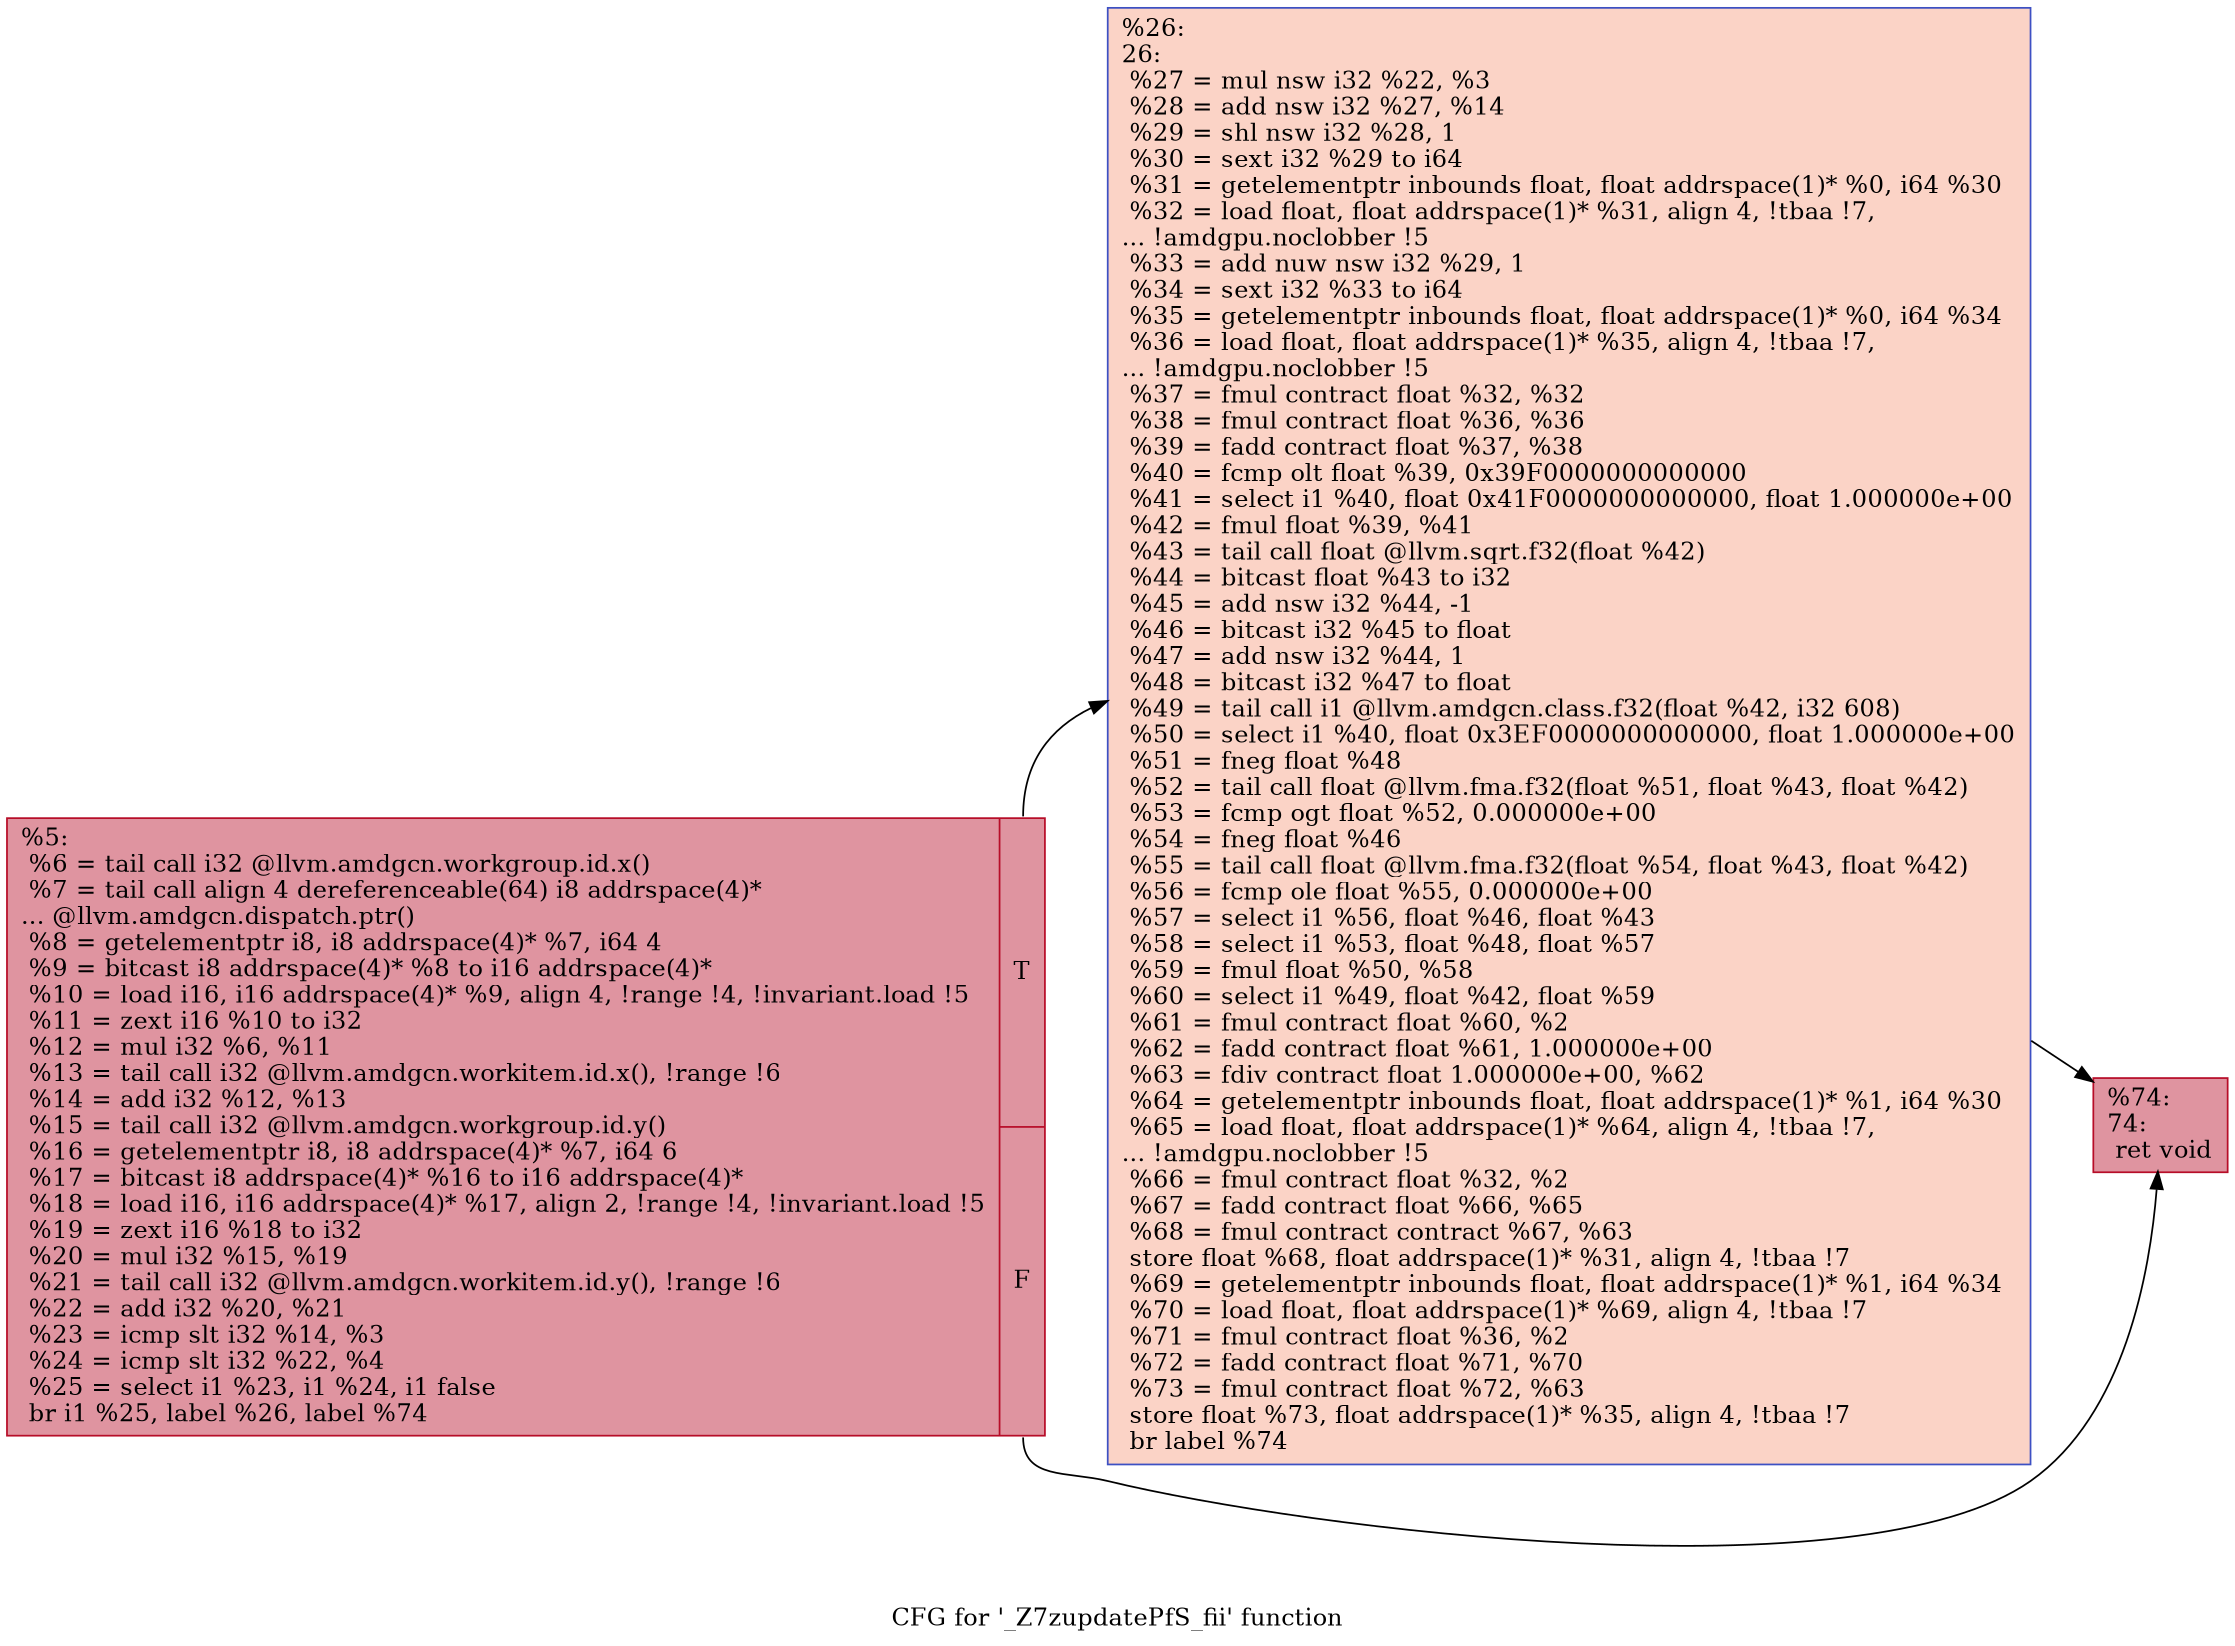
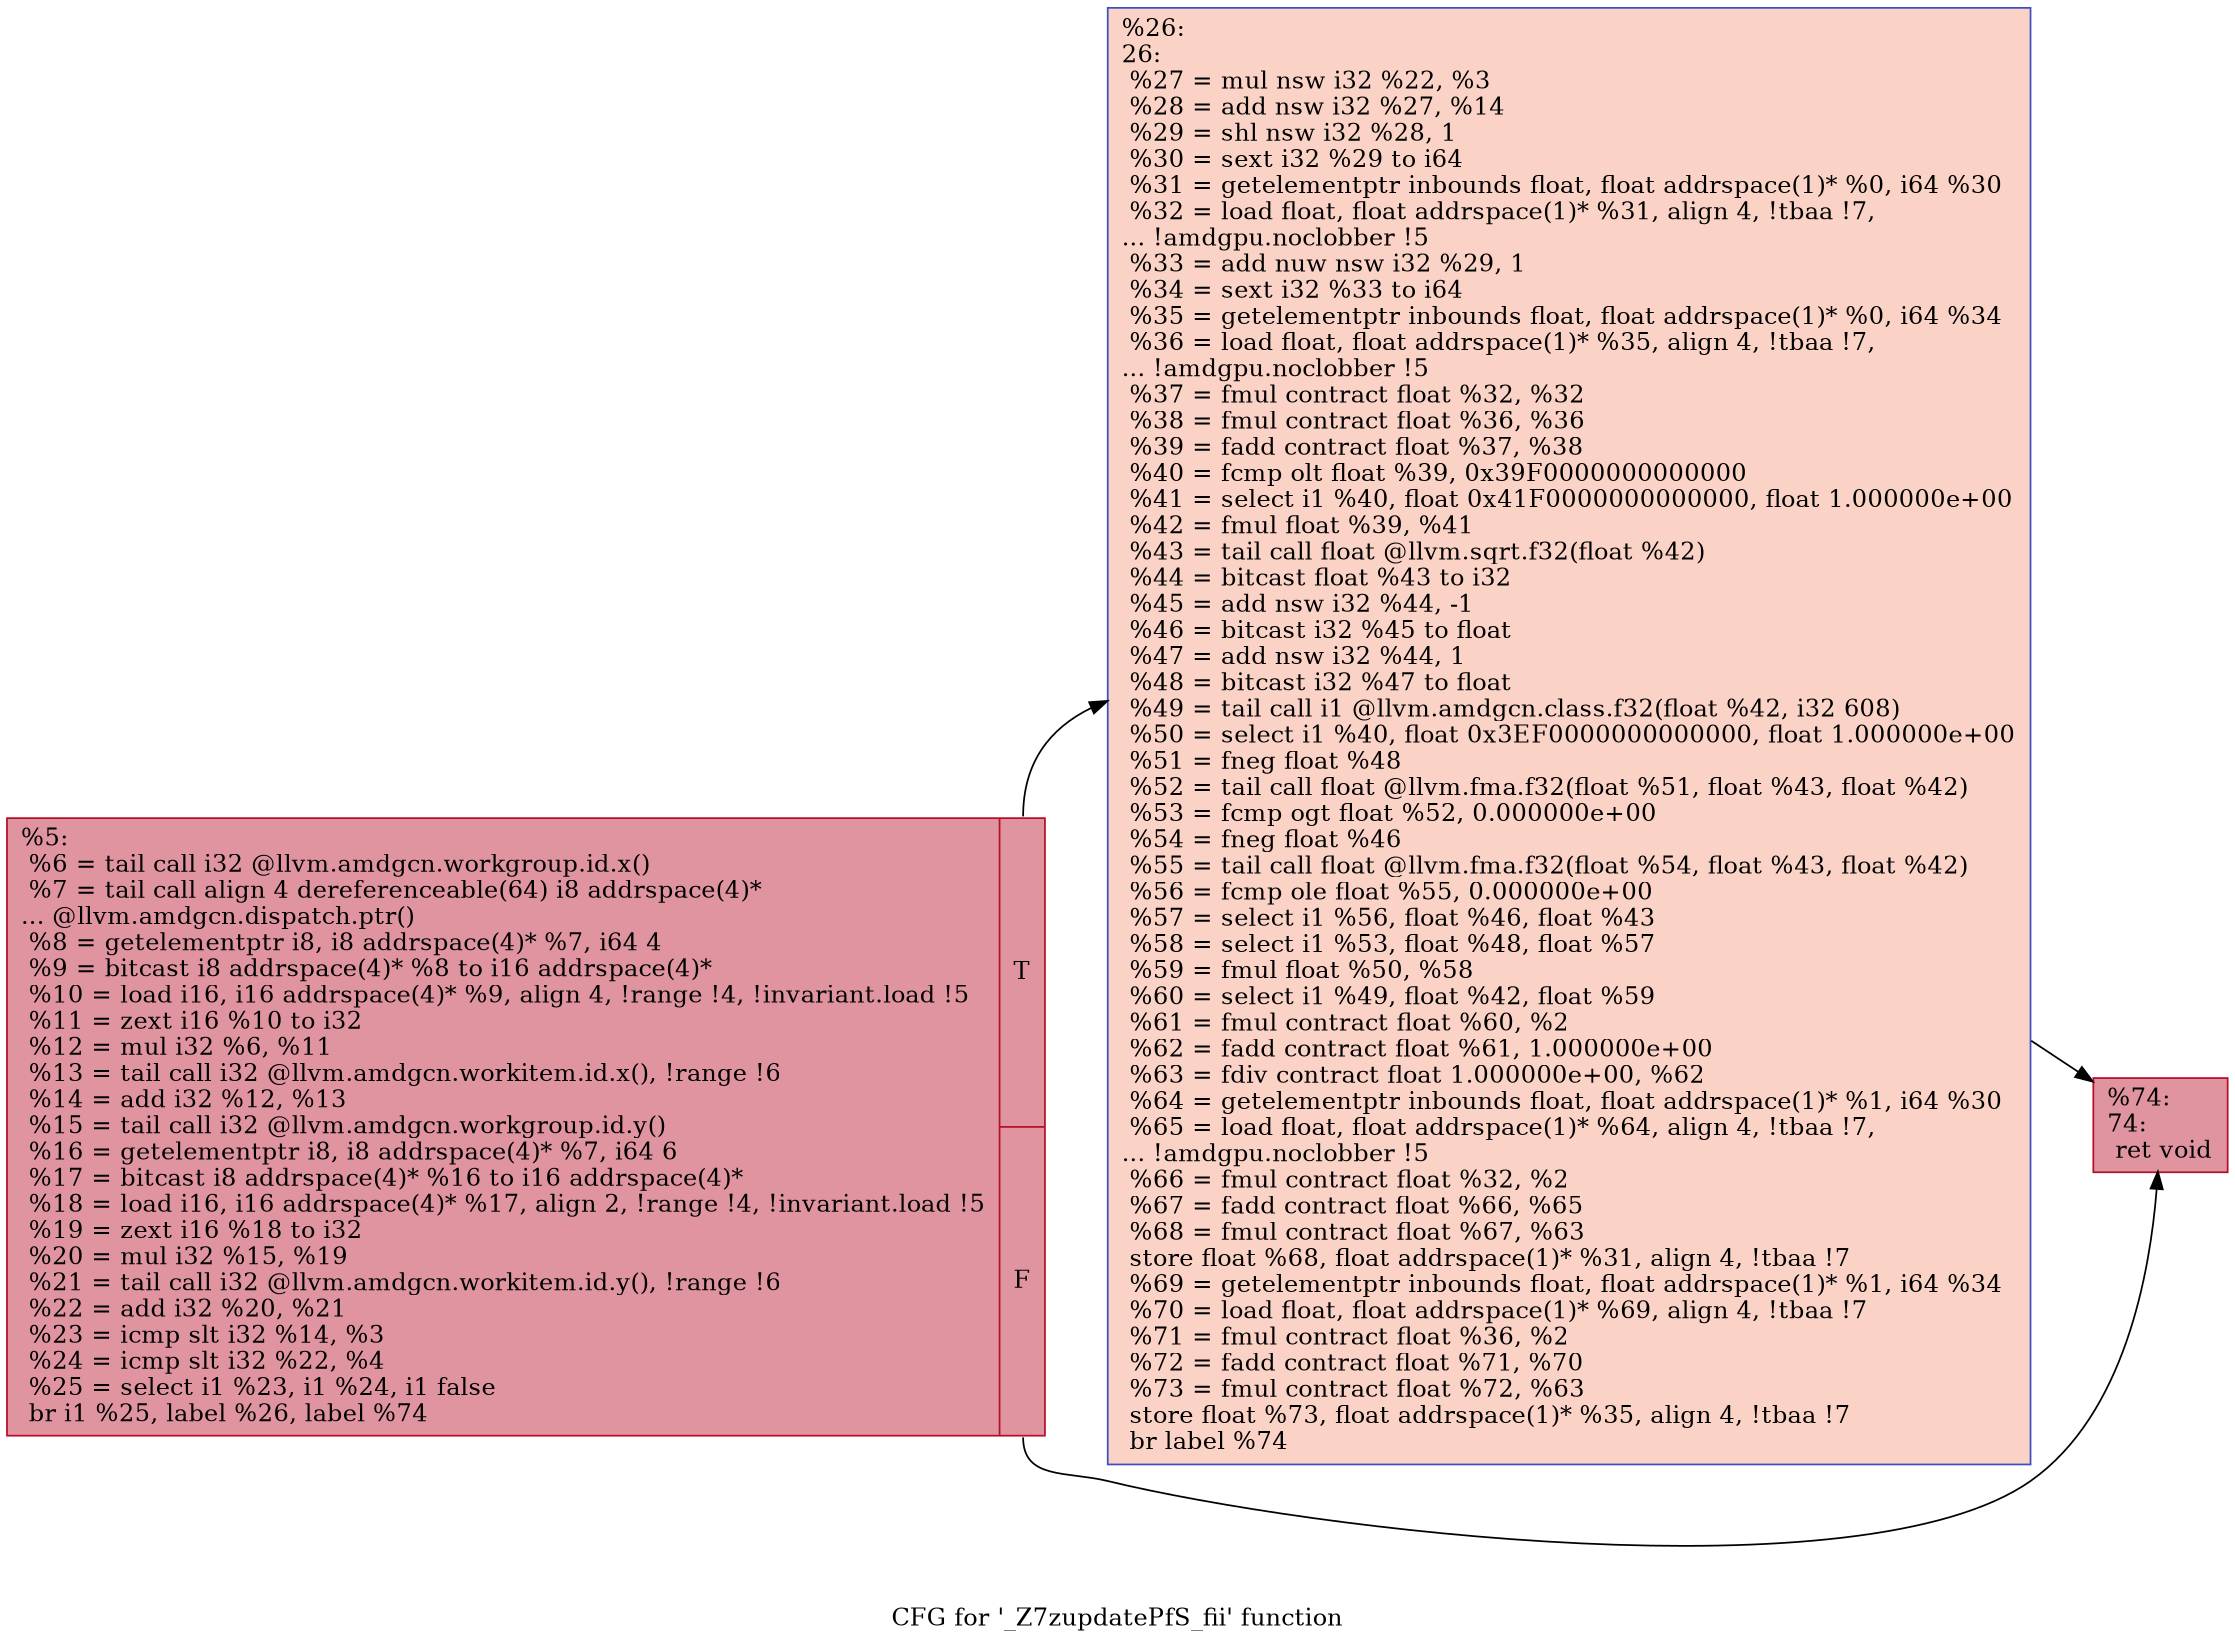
node "%26:": text "%68 = fmul contract contract %67, %63" -> "%68 = fmul contract float %67, %63"
